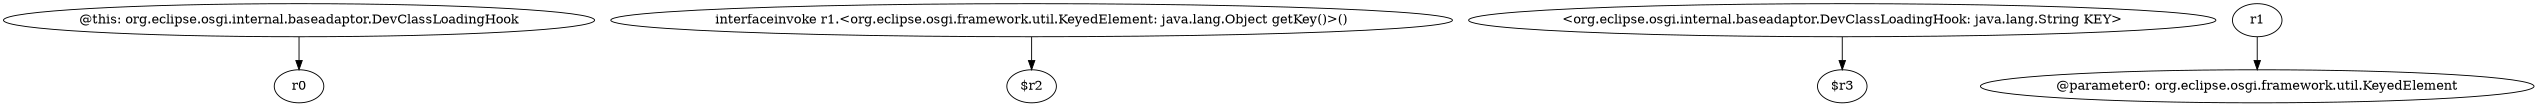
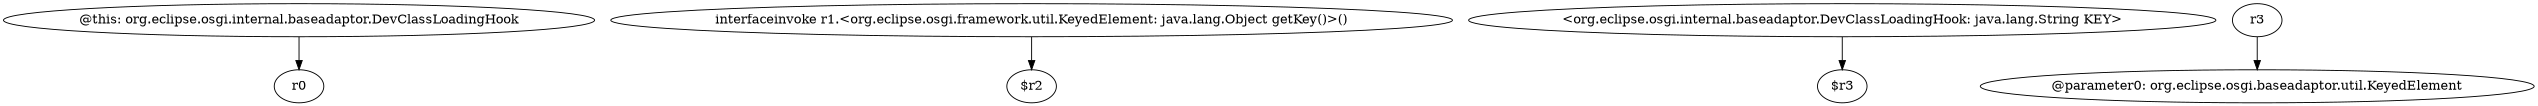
node "r1": label "r1" -> "r3"
node "@parameter0: org.eclipse.osgi.framework.util.KeyedElement": label "@parameter0: org.eclipse.osgi.framework.util.KeyedElement" -> "@parameter0: org.eclipse.osgi.baseadaptor.util.KeyedElement"
